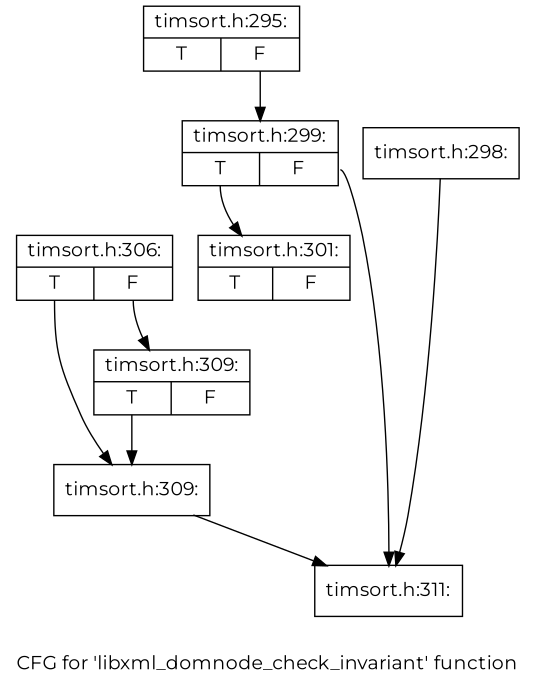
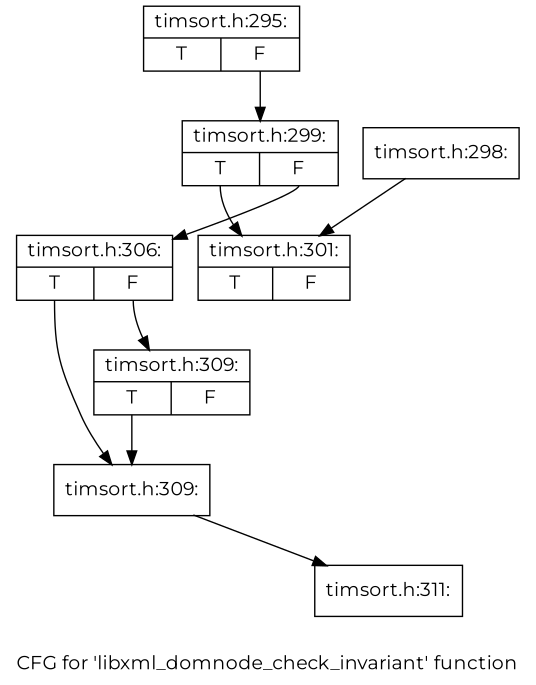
edge "timsort.h:299:" -> "timsort.h:311:": now "timsort.h:299:" -> "timsort.h:306:"
edge "timsort.h:298:" -> "timsort.h:311:": now "timsort.h:298:" -> "timsort.h:301:"
